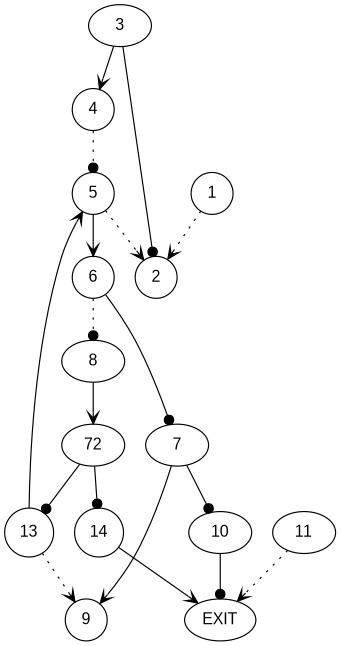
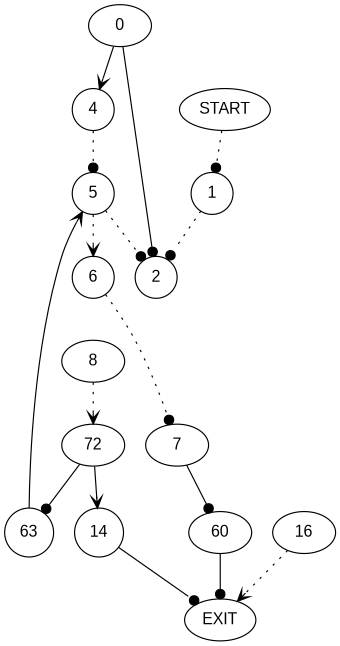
node "3": label "3" -> "0"
node "START": added
edge "5" -> "6": style solid -> dotted
edge "1" -> "2": arrowhead vee -> dot
edge "5" -> "2": arrowhead vee -> dot
edge "6" -> "8": removed
edge "6" -> "7": style solid -> dotted
edge "8" -> "72": style solid -> dotted
edge "72" -> "14": arrowhead dot -> vee
node "13": label "13" -> "63"
node "10": label "10" -> "60"
node "11": label "11" -> "16"
edge "14" -> "EXIT": arrowhead vee -> dot
node "9": removed
